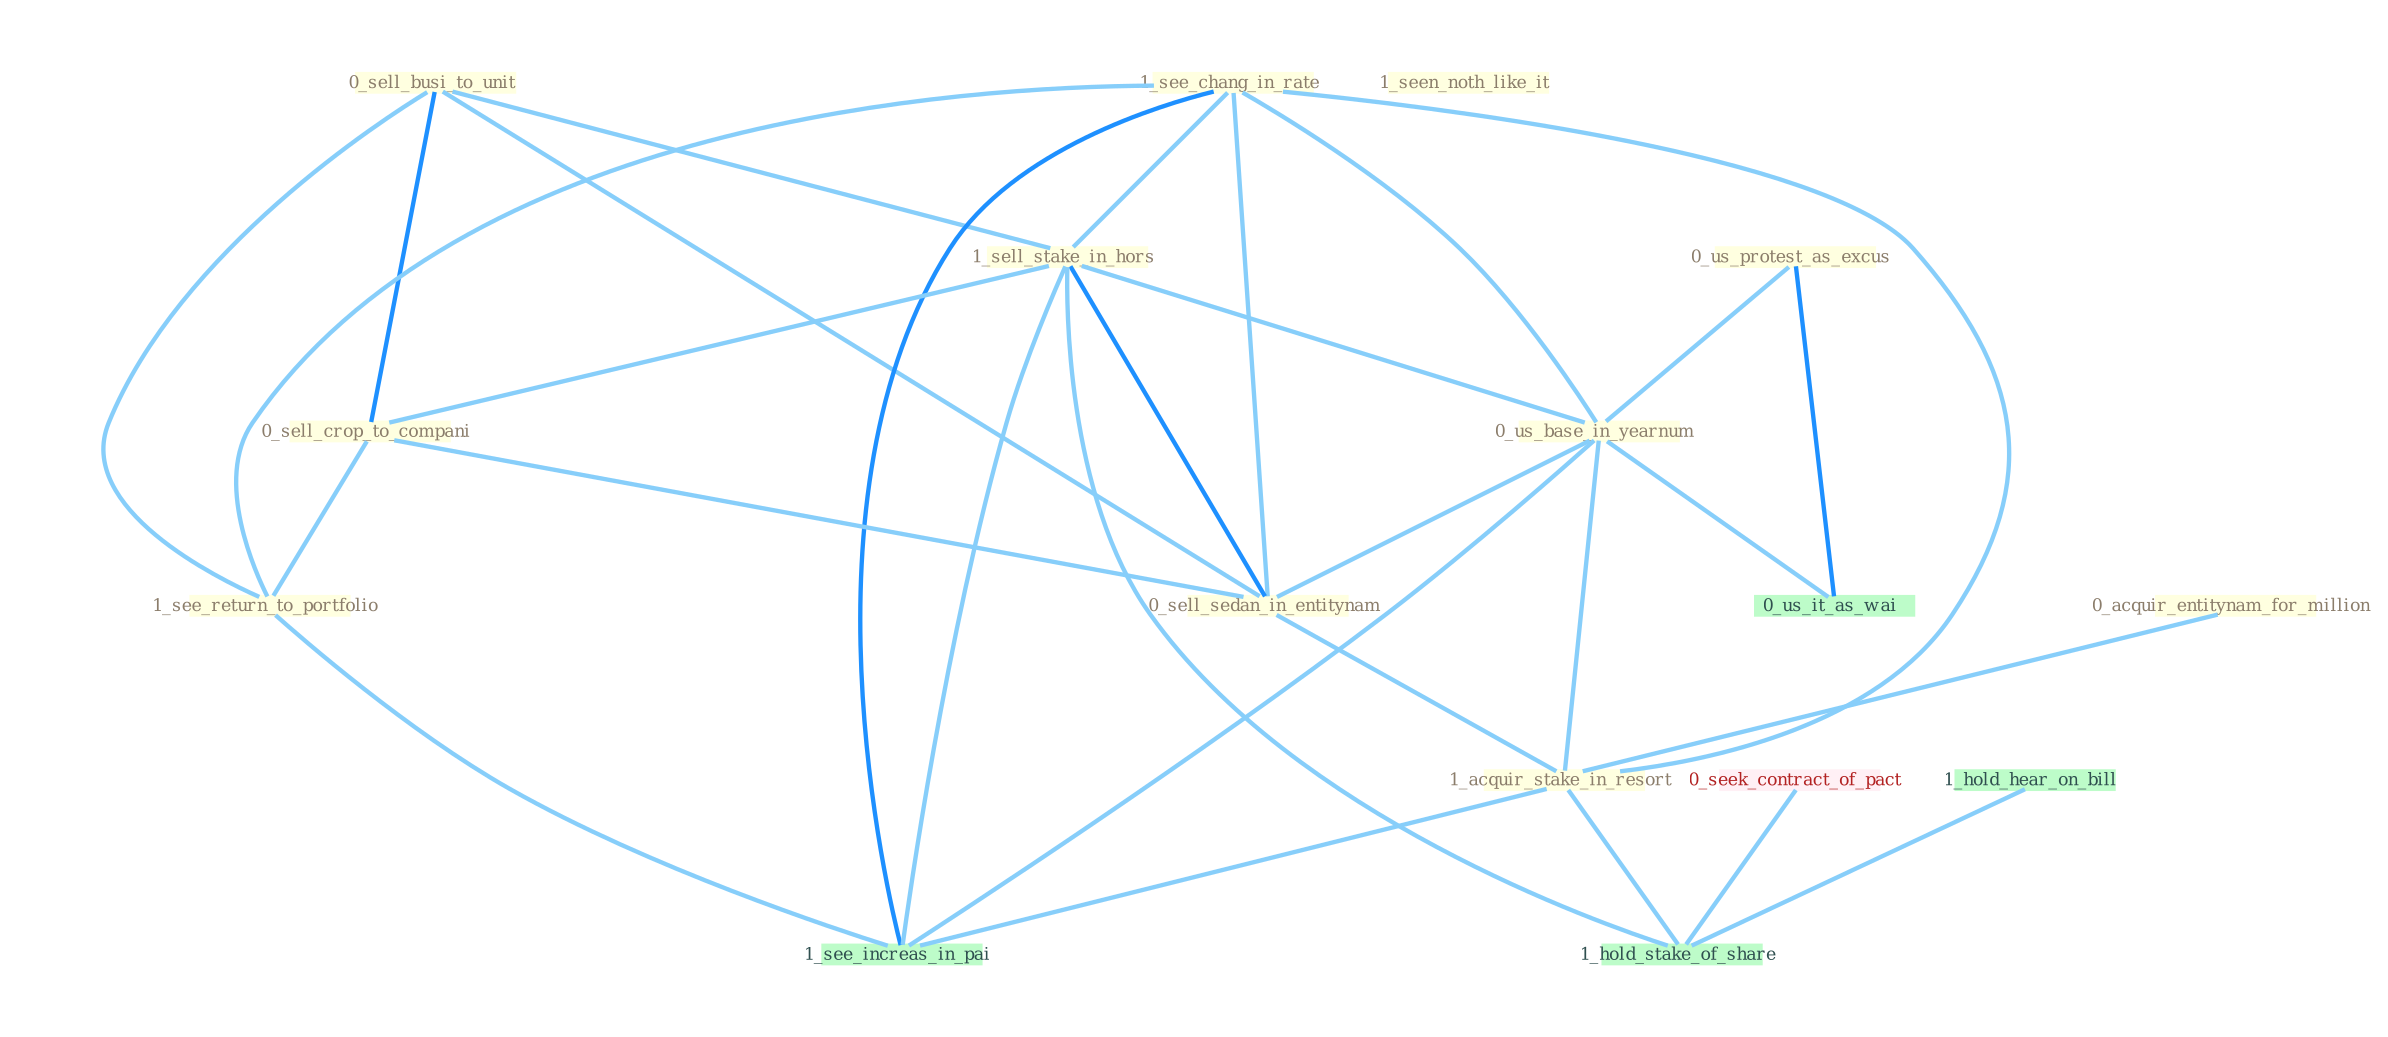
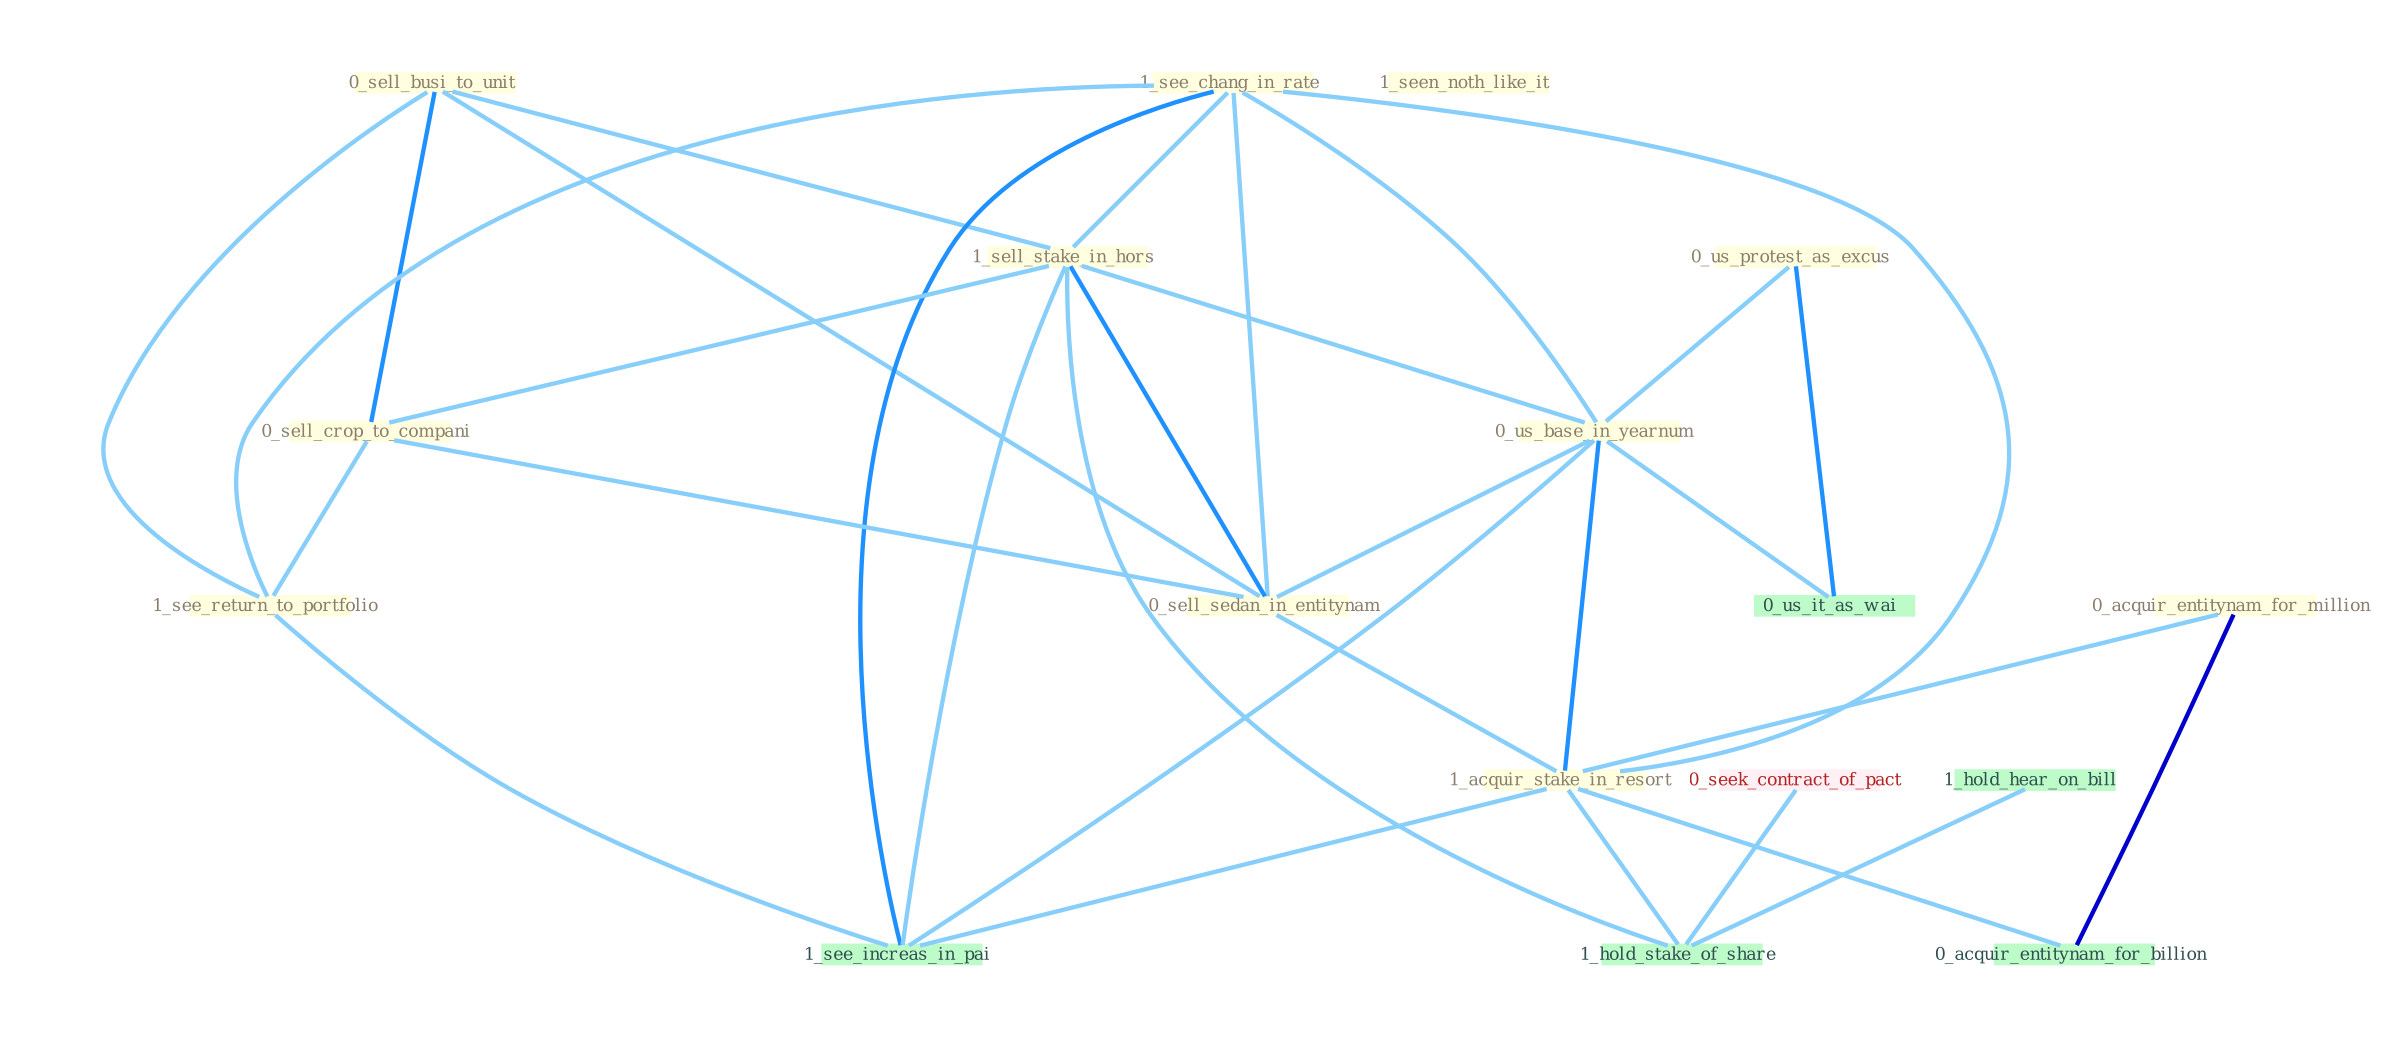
edge "0_us_base_in_yearnum" -- "1_acquir_stake_in_resort": color #87cefa -> #1e90ff
node "0_acquir_entitynam_for_billion": added
